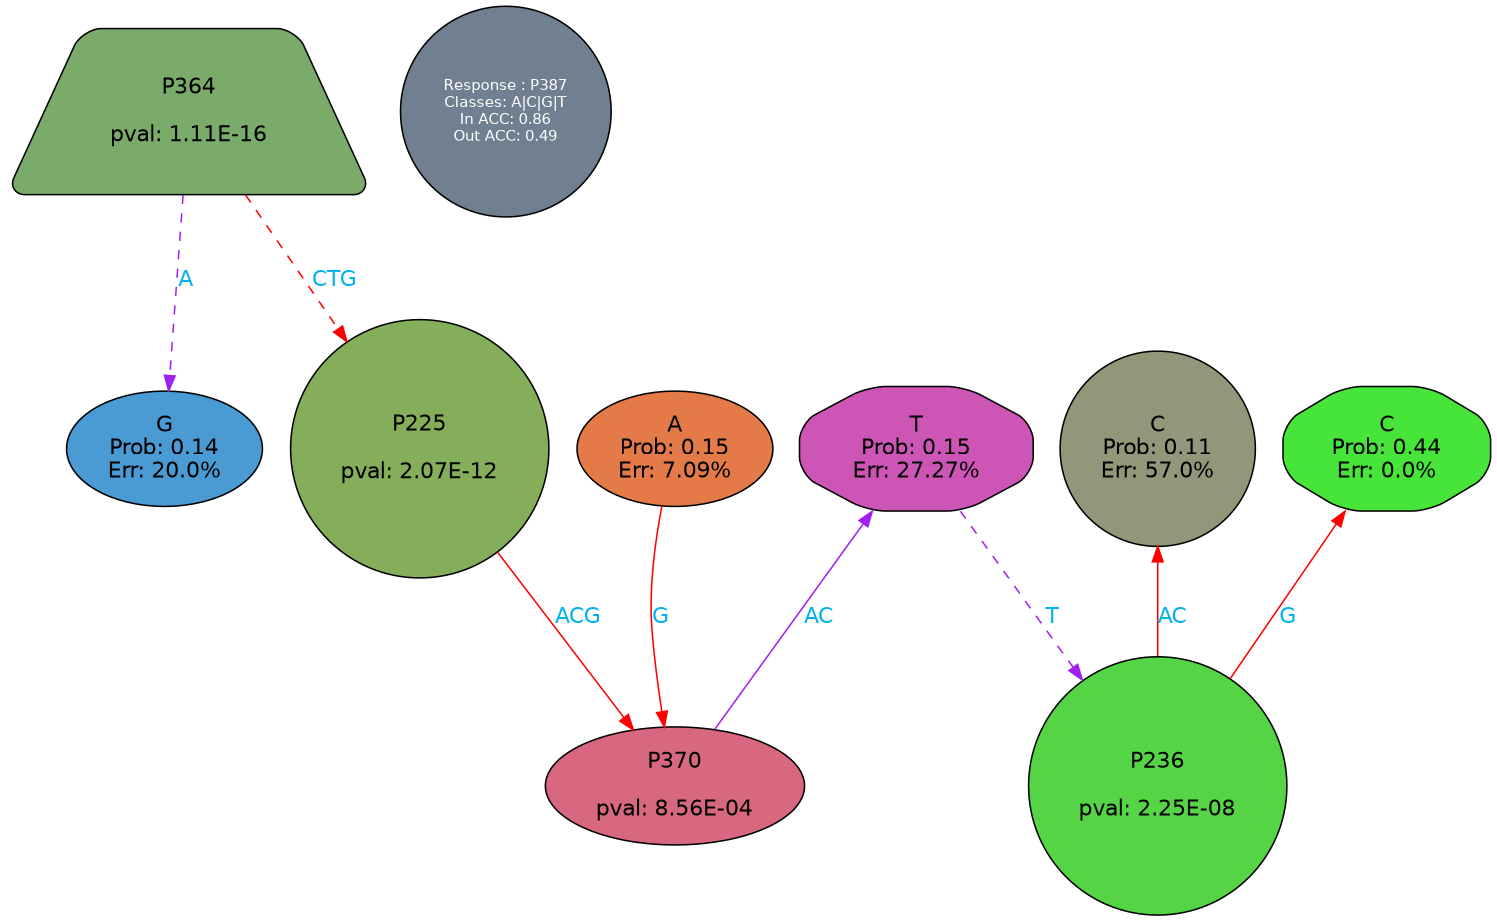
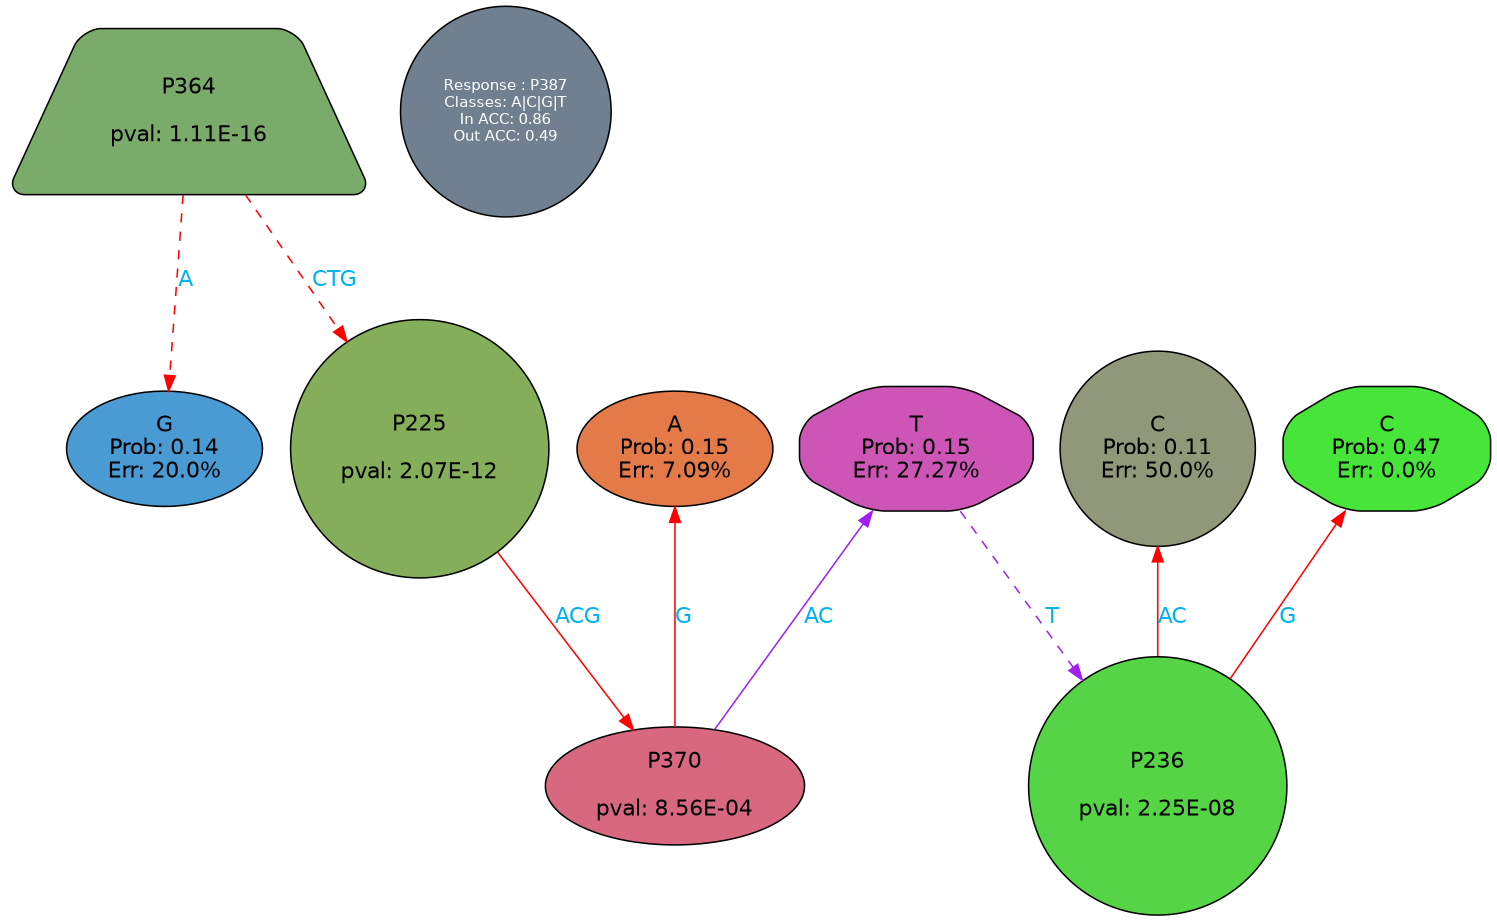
edge "P364 pval: 1.11E-16" -> "G Prob: 0.14 Err: 20.0%": color purple -> red
node "C Prob: 0.11 Err: 57.0%": label "C Prob: 0.11 Err: 57.0%" -> "C Prob: 0.11 Err: 50.0%"
node "C Prob: 0.44 Err: 0.0%": label "C Prob: 0.44 Err: 0.0%" -> "C Prob: 0.47 Err: 0.0%"
edge "A Prob: 0.15 Err: 7.09%" -> "P370 pval: 8.56E-04": reversed
